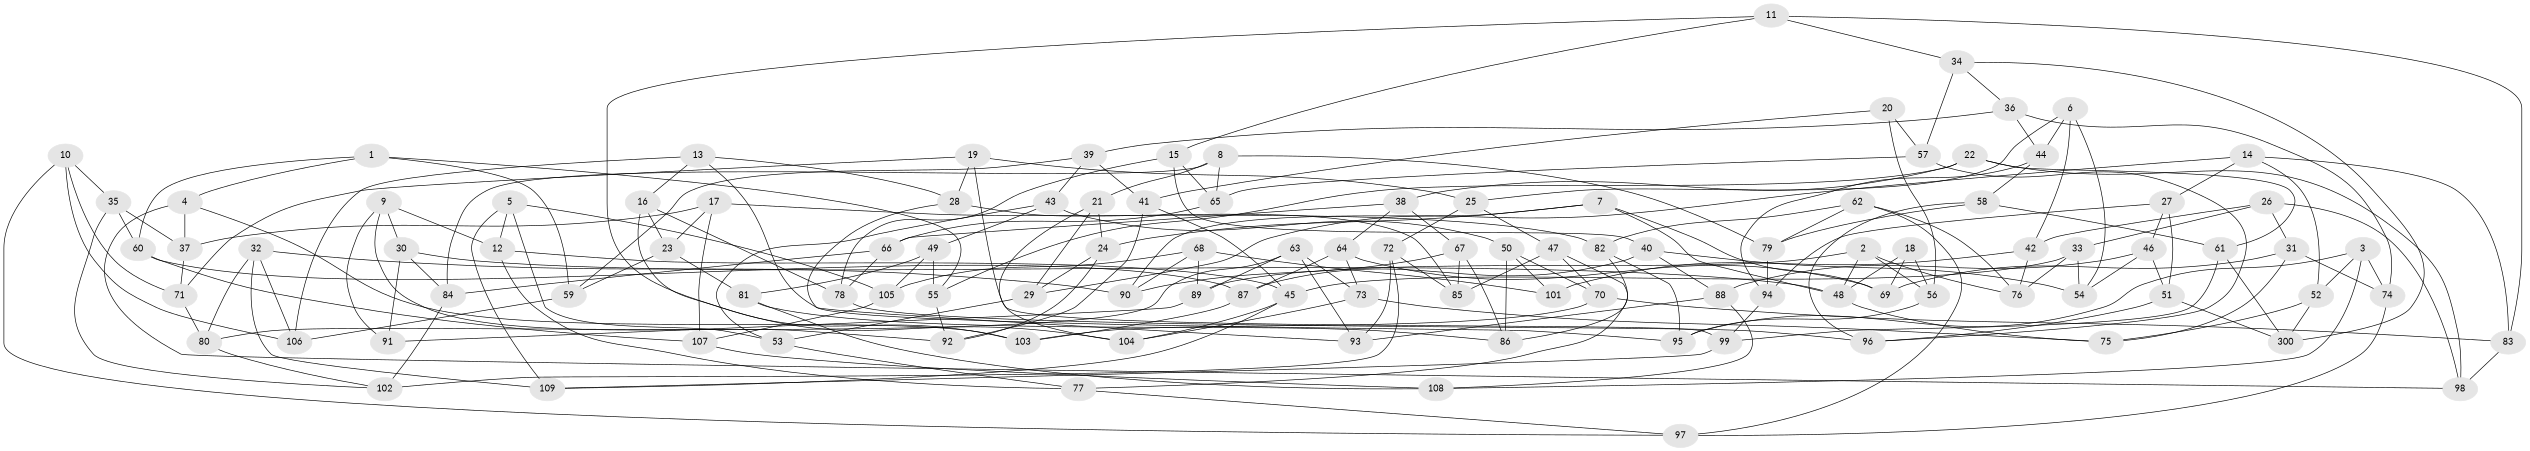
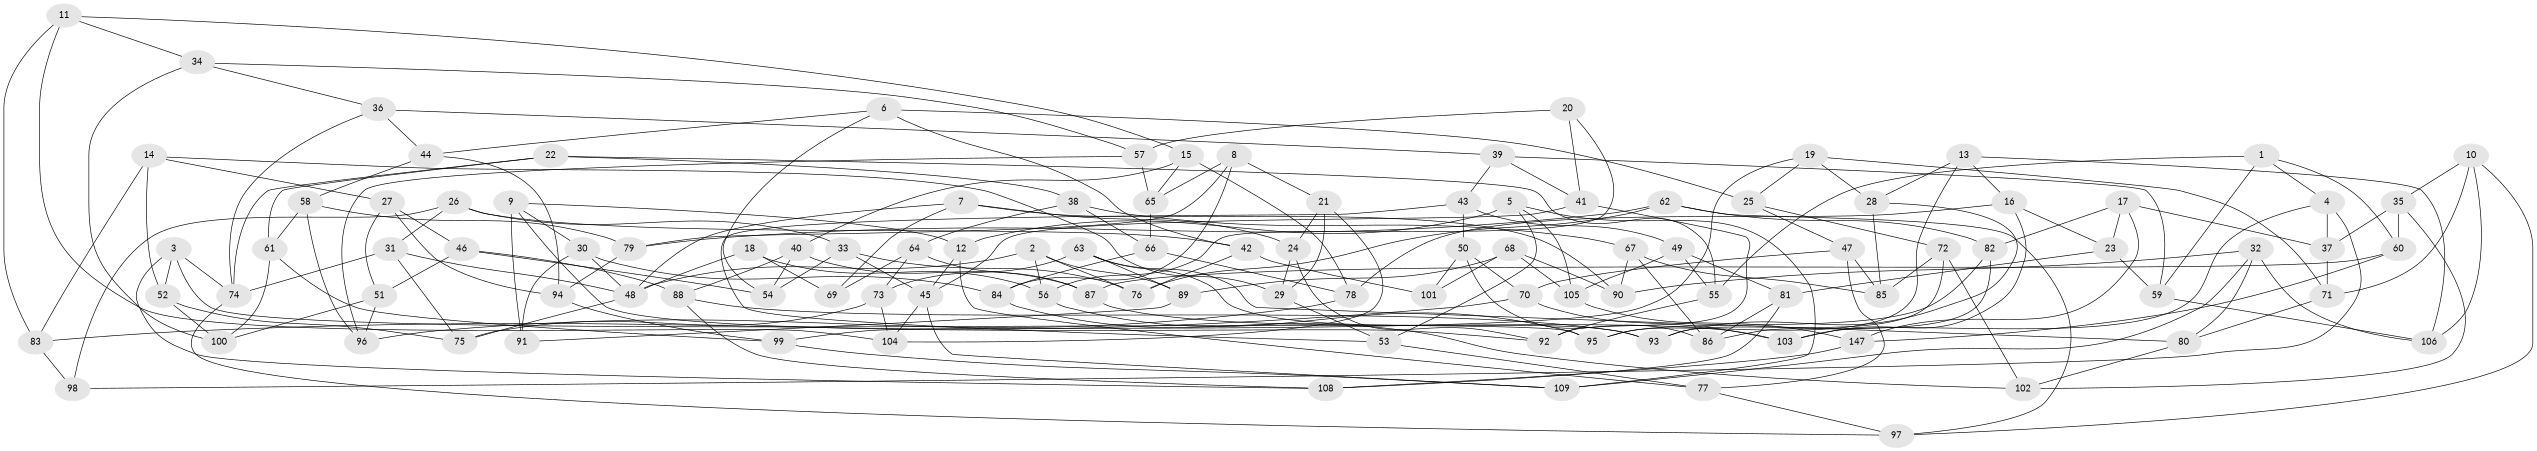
edge "22" -- "98": now "22" -- "74"
edge "31" -- "69": now "31" -- "48"
node "107": label "107" -> "147"
node "300": label "300" -> "100"
